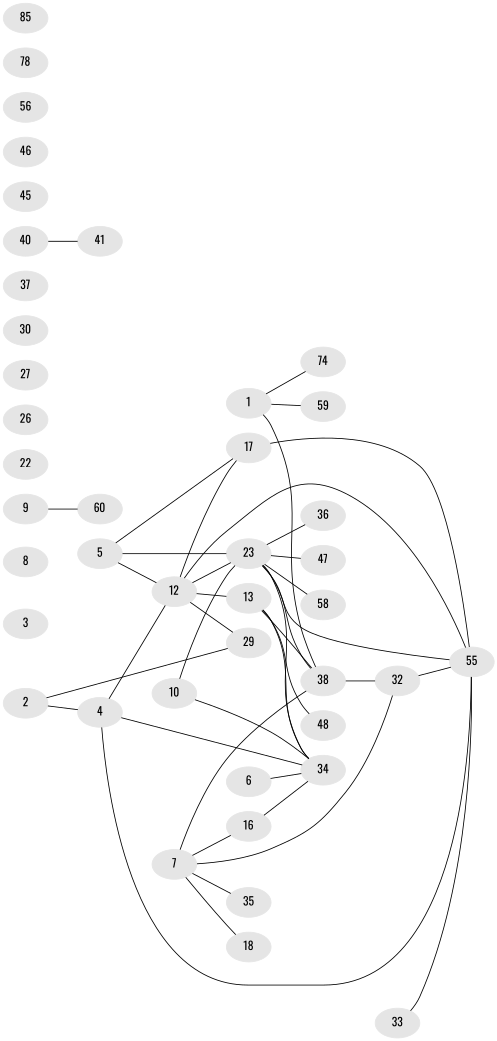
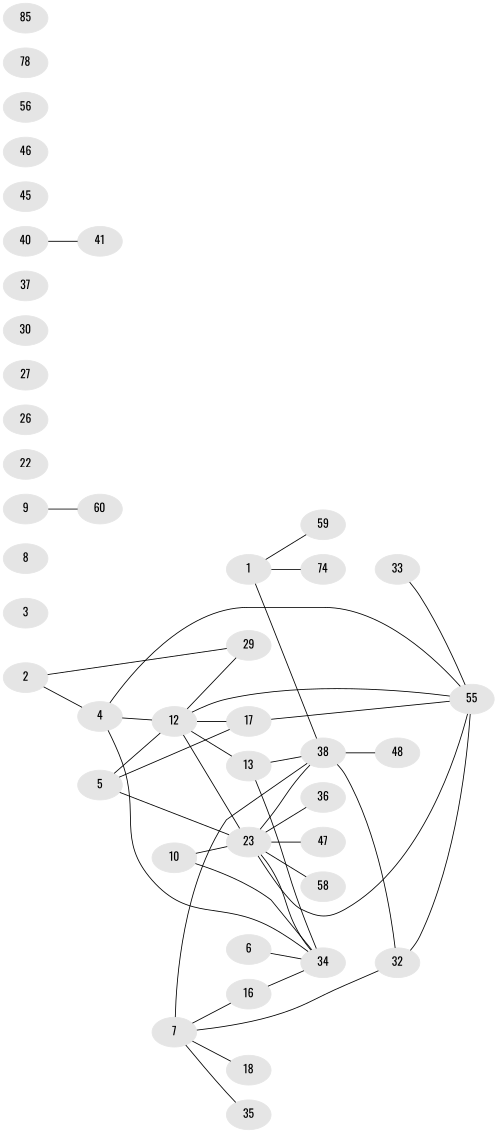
edge "13" -- "48": now "38" -- "48"
